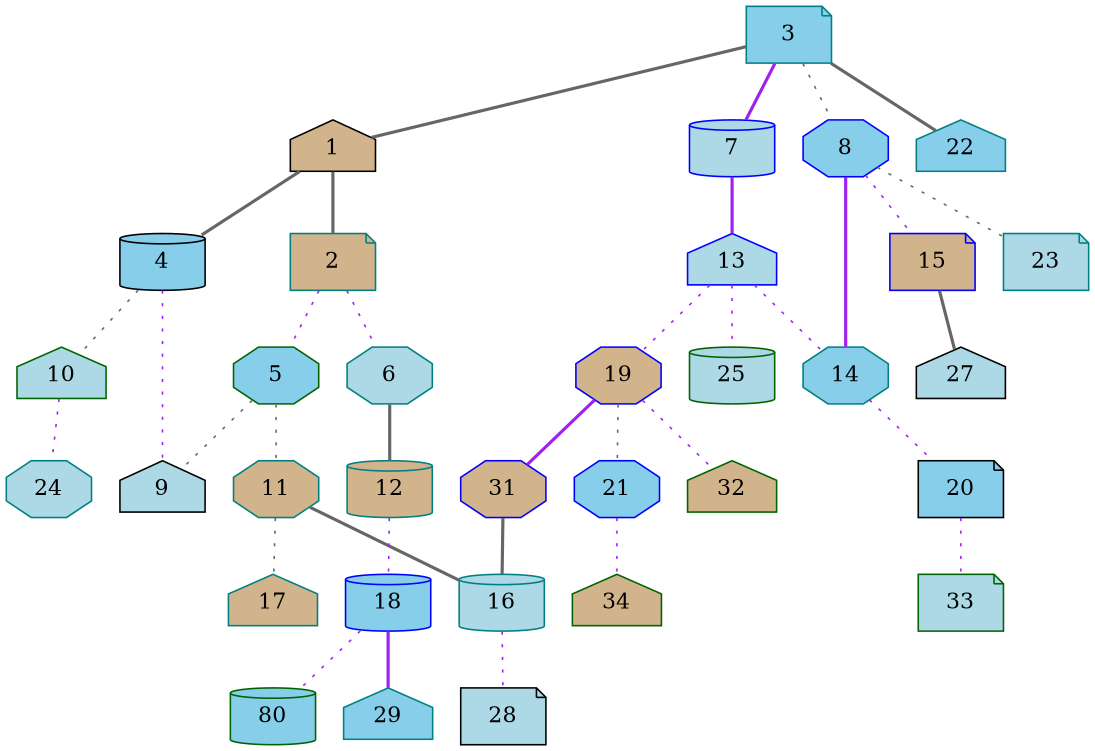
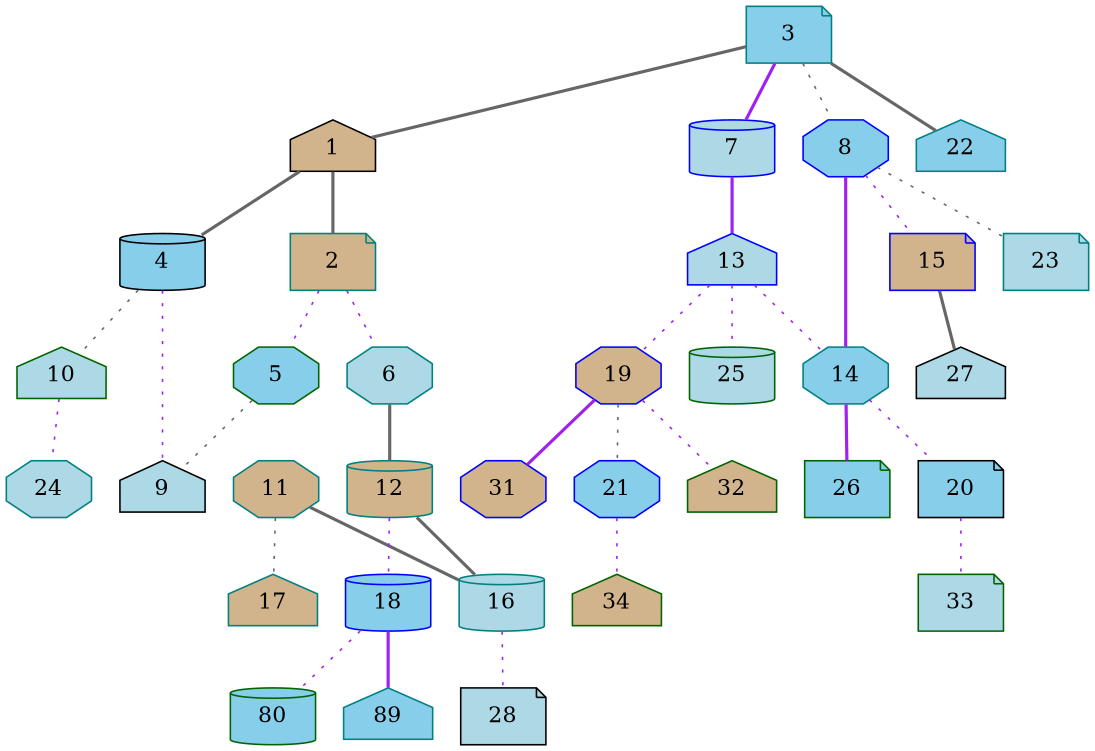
edge "5" -- "11": removed
node "26": added
edge "31" -- "16": now "12" -- "16"
node "29": label "29" -> "89"
